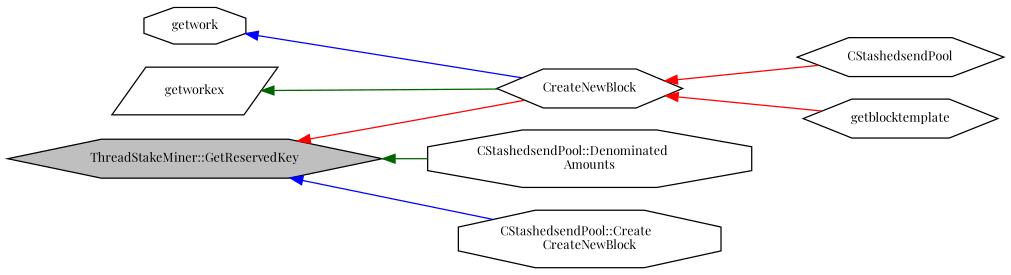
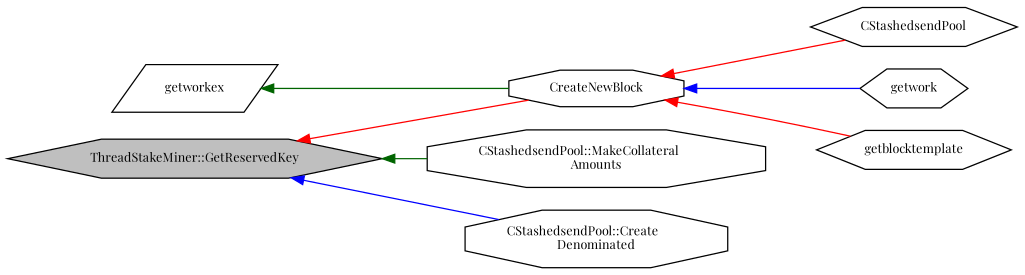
node "getwork": shape octagon -> hexagon
edge "CreateNewBlock" -> "getwork": reversed
node "CreateNewBlock": shape hexagon -> octagon
node "CStashedsendPool::Denominated Amounts": label "CStashedsendPool::Denominated Amounts" -> "CStashedsendPool::MakeCollateral Amounts"
node "CStashedsendPool::Create CreateNewBlock": label "CStashedsendPool::Create CreateNewBlock" -> "CStashedsendPool::Create Denominated"
